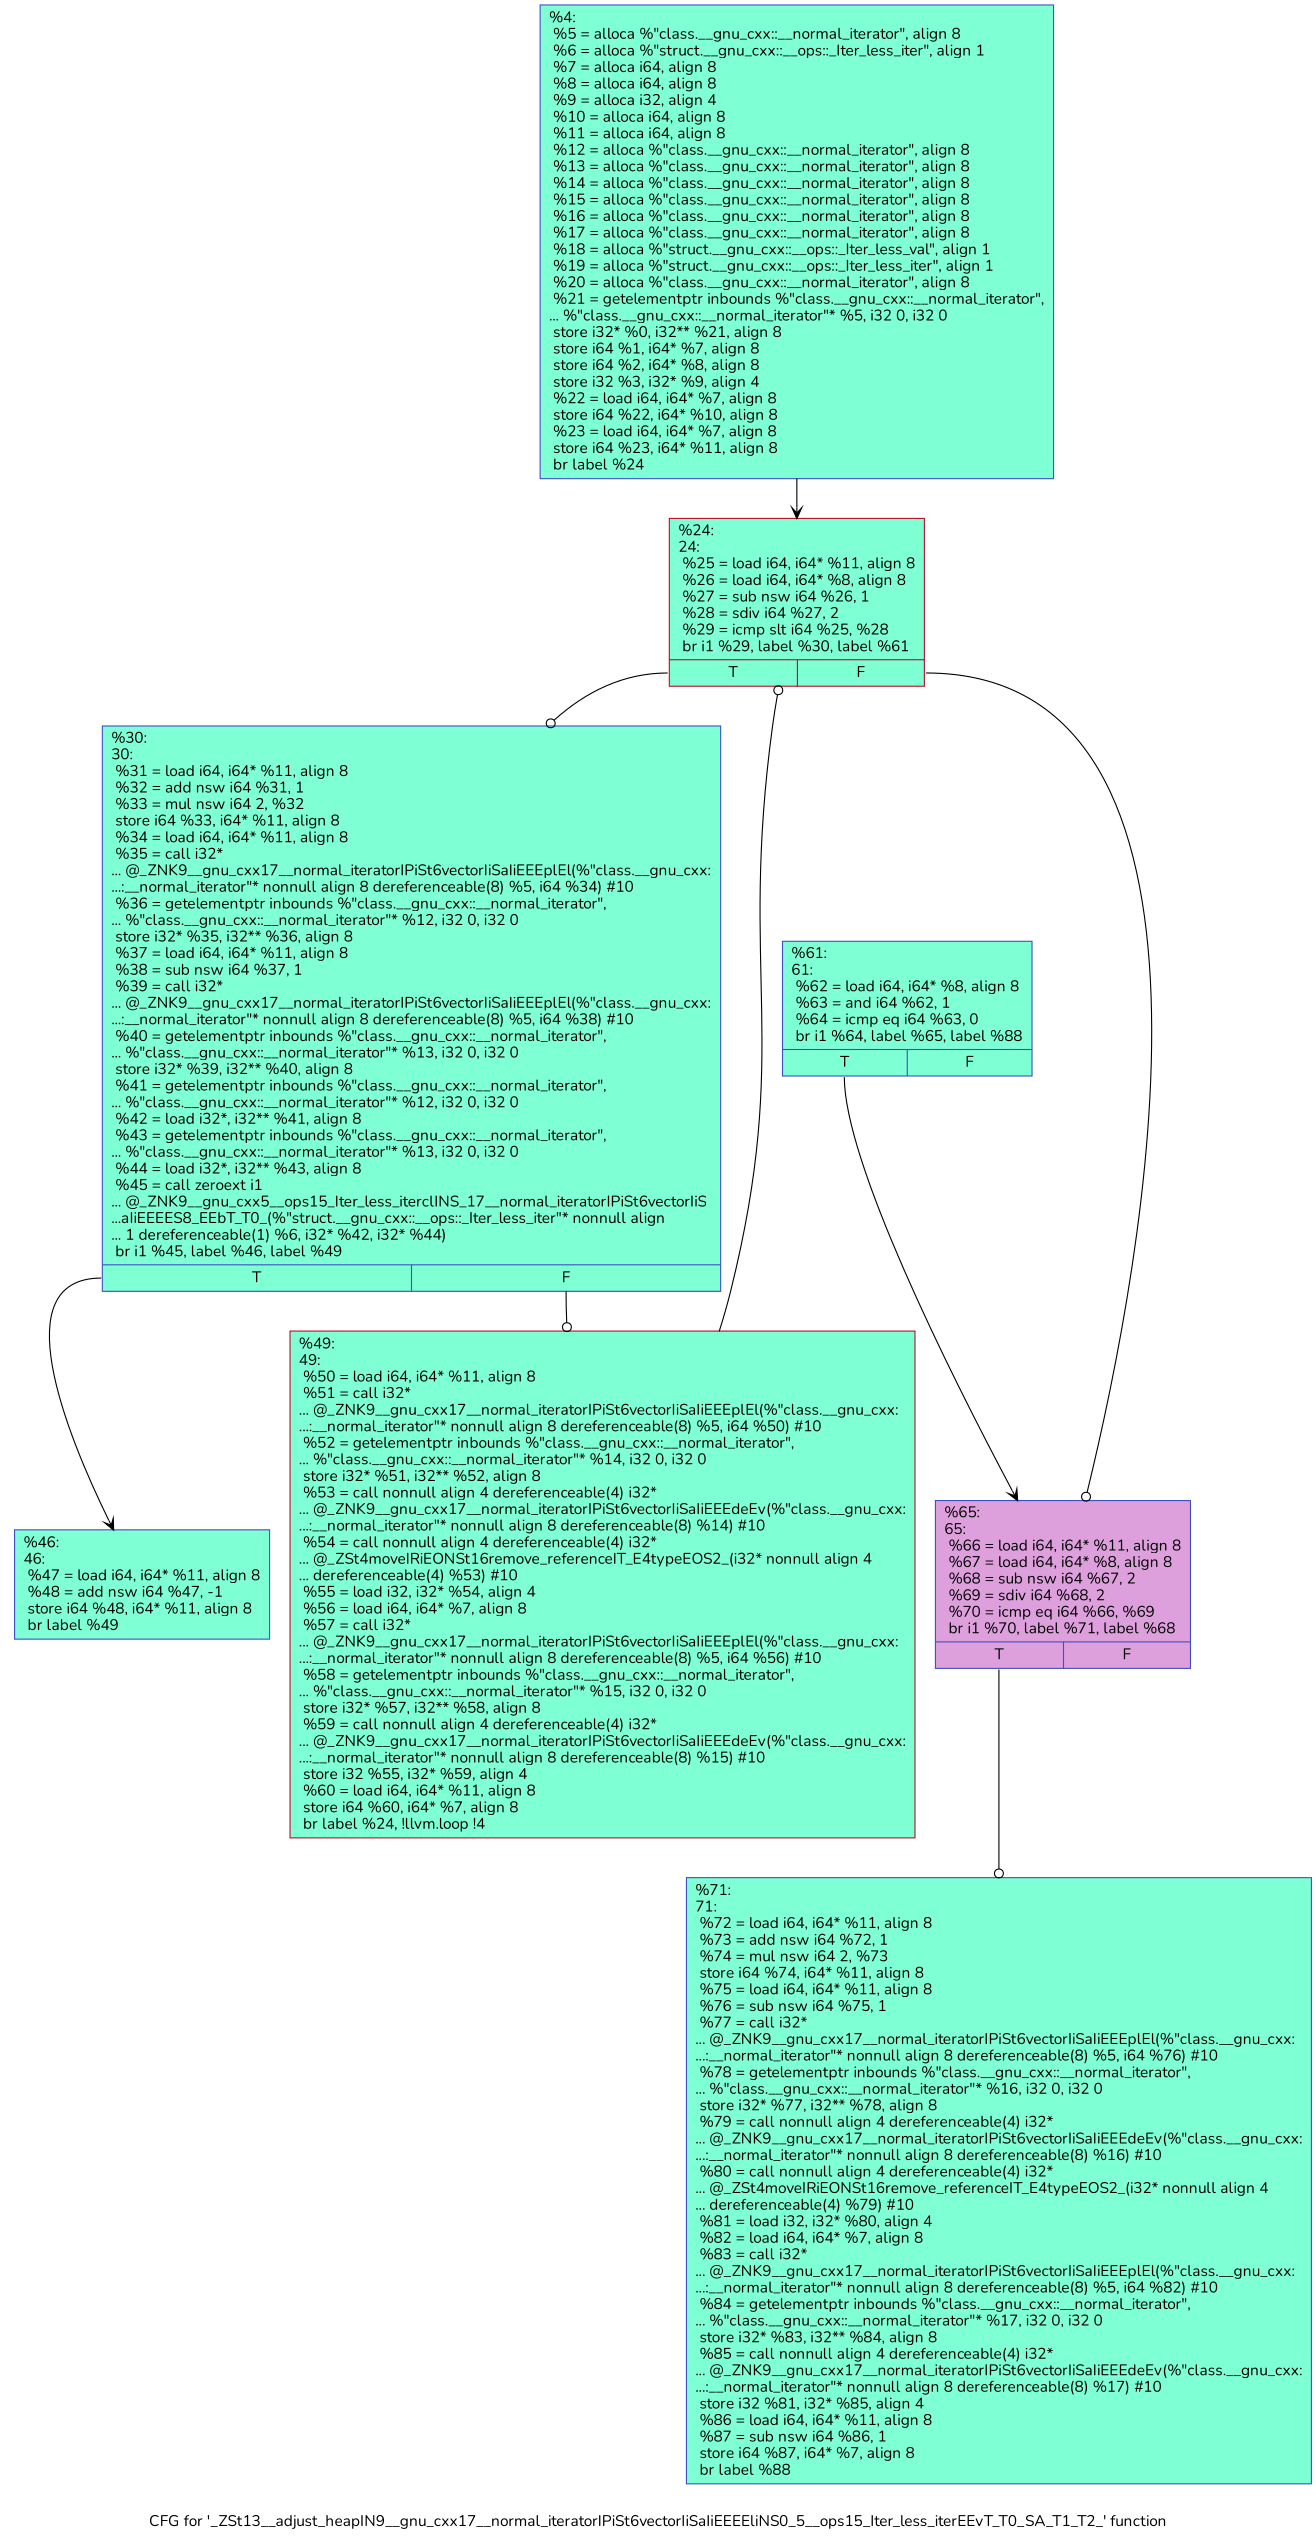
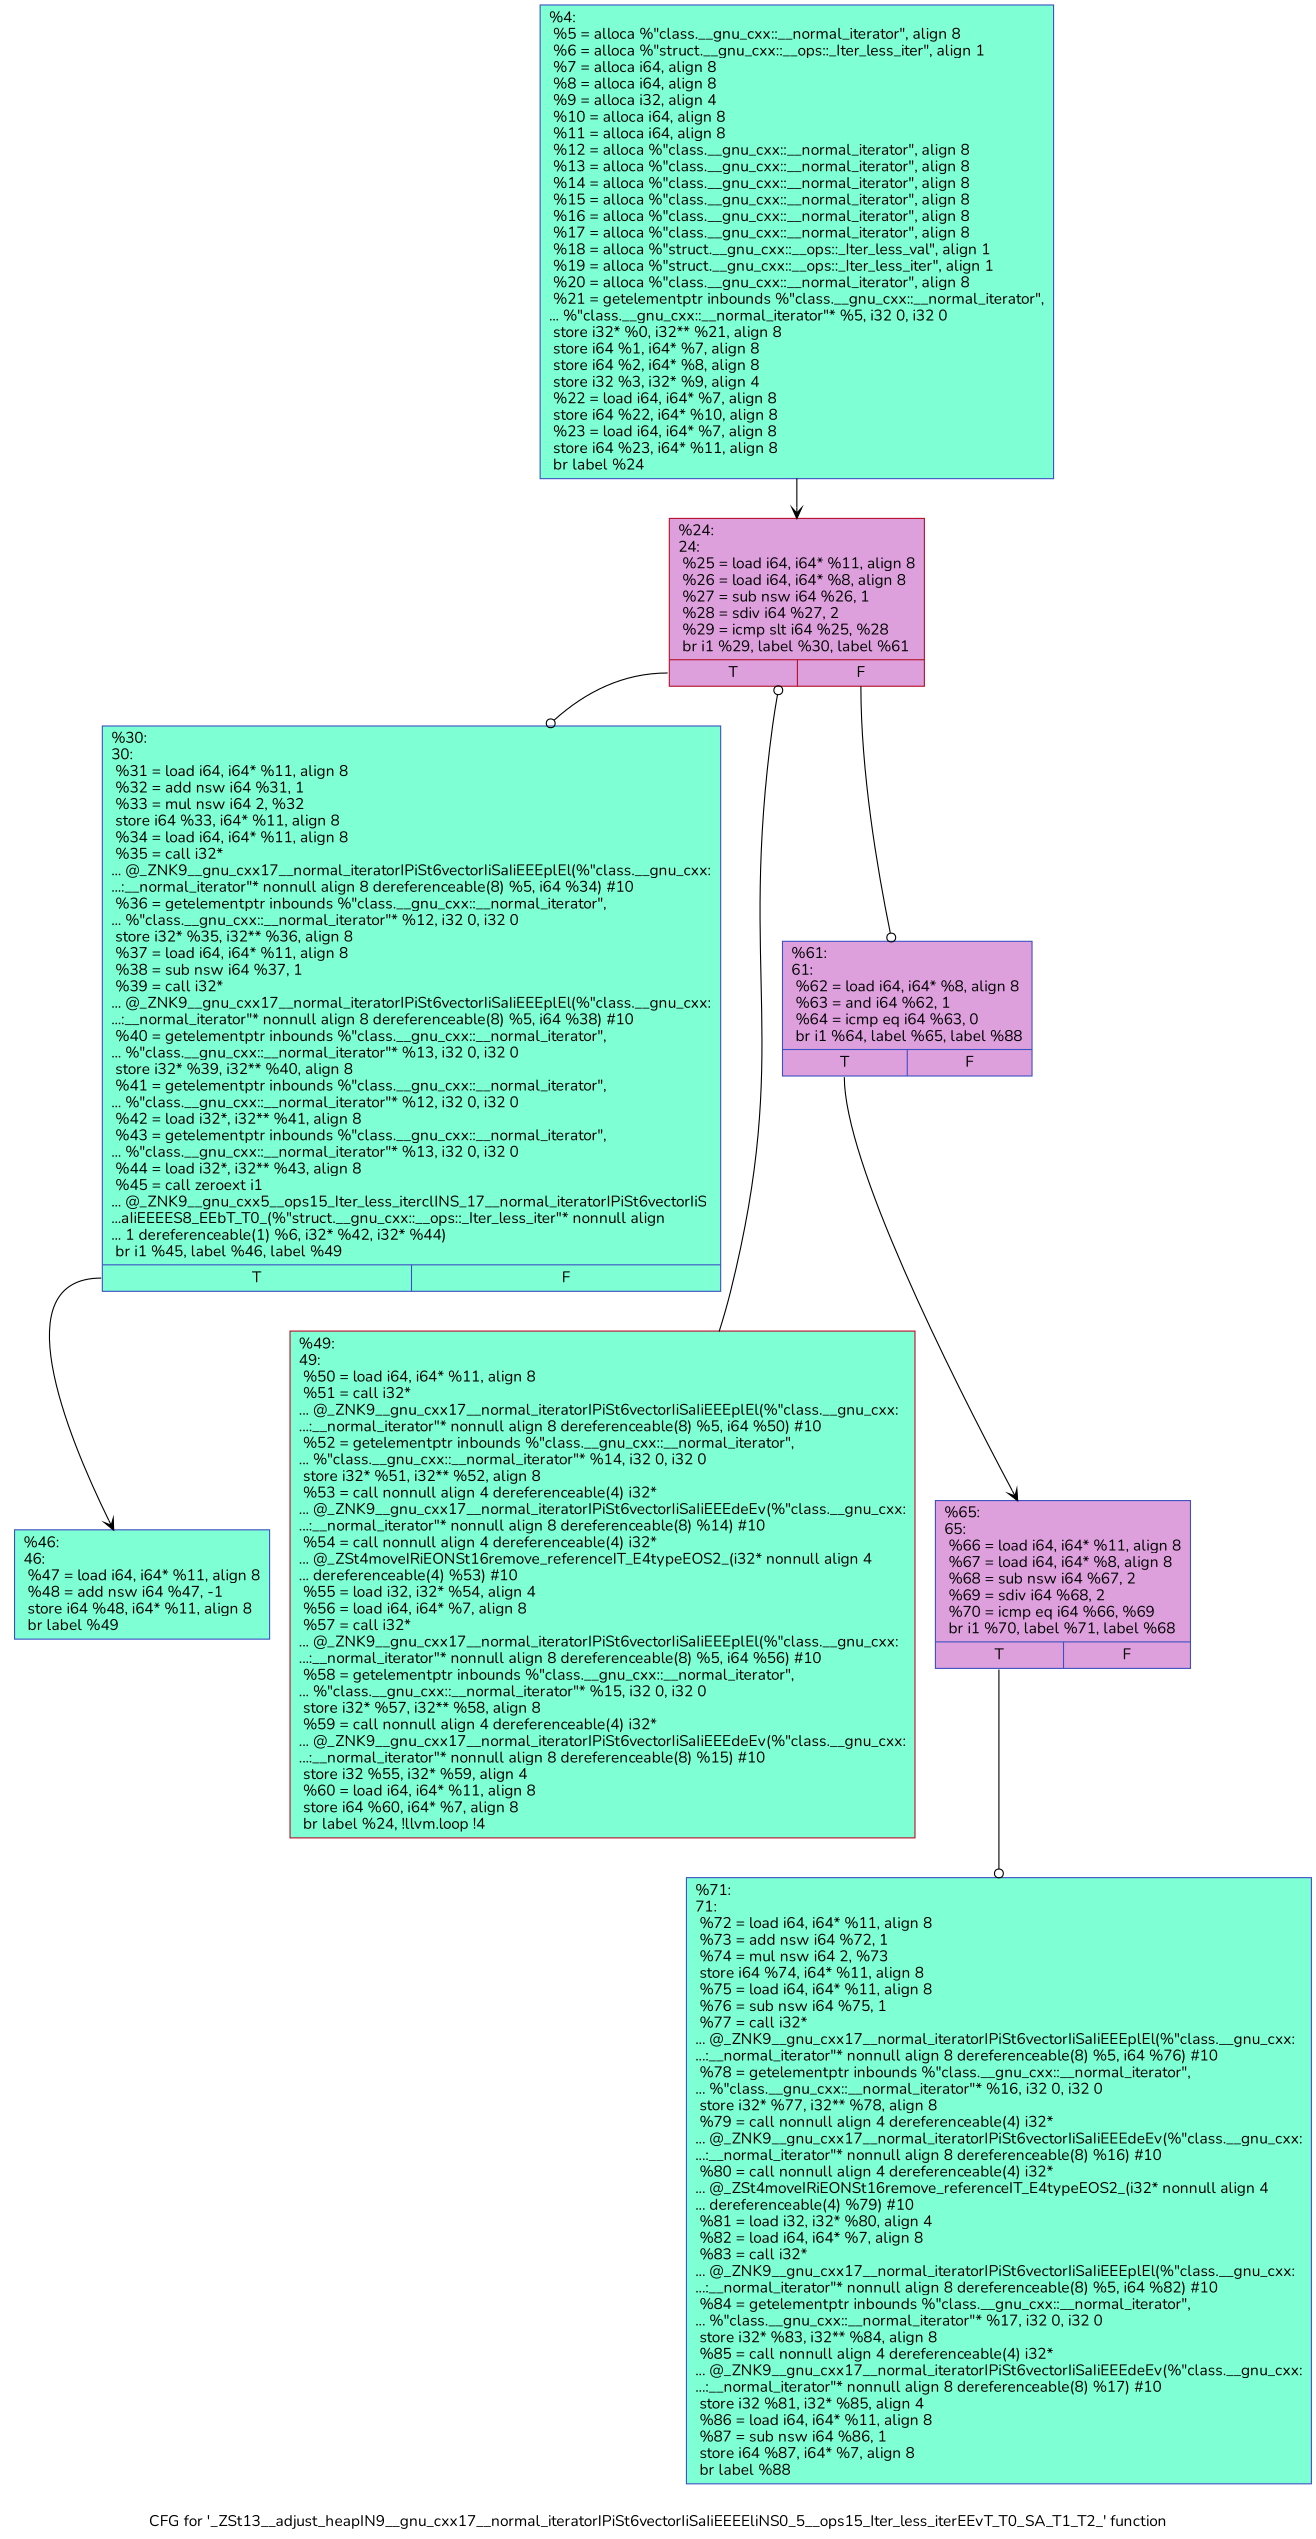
node "%24:": fillcolor aquamarine -> plum
node "%61:": fillcolor aquamarine -> plum
edge "%24:" -> "%65:": now "%24:" -> "%61:"
edge "%30:" -> "%49:": removed
